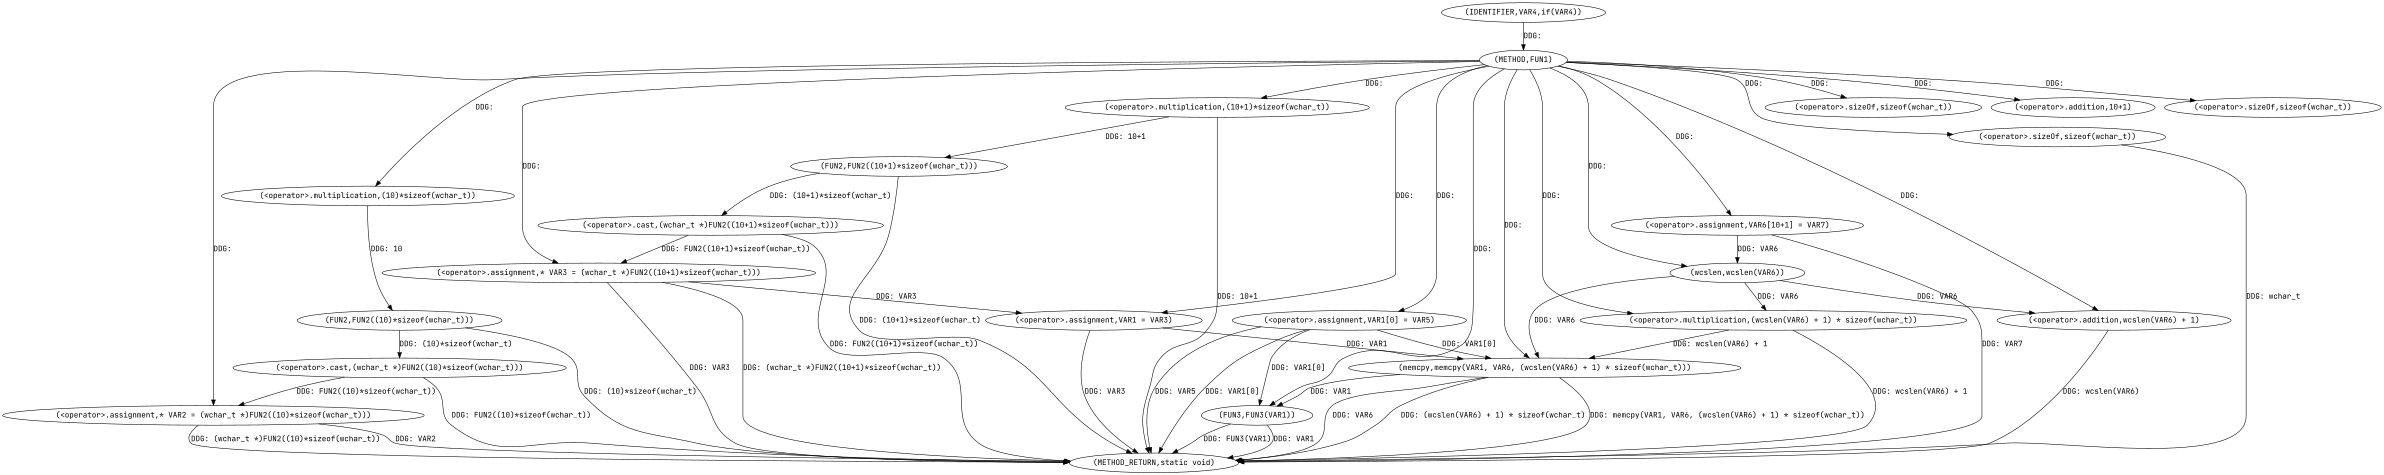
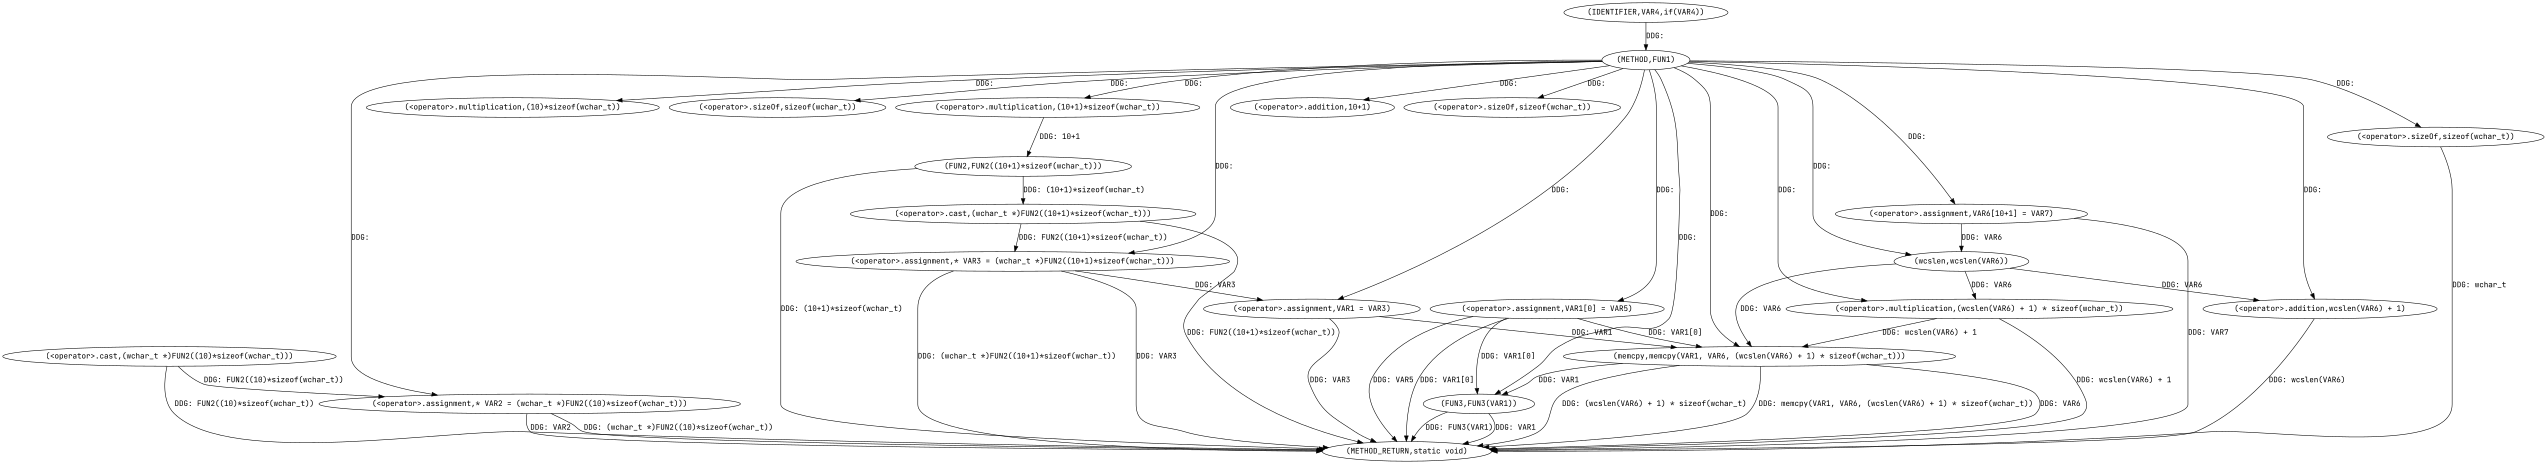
edge "(<operator>.multiplication,(10+1)*sizeof(wchar_t))" -> "(METHOD_RETURN,static void)": removed, label "DDG: 10+1"
node "(FUN2,FUN2((10)*sizeof(wchar_t)))": removed
